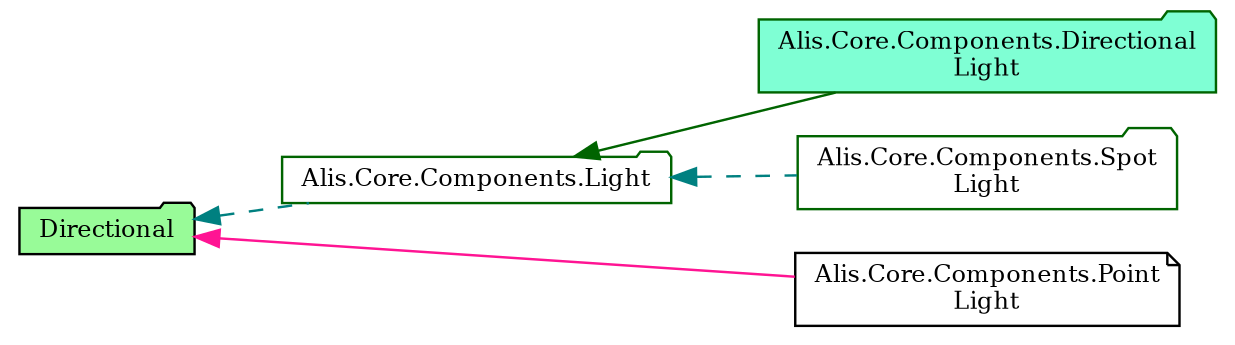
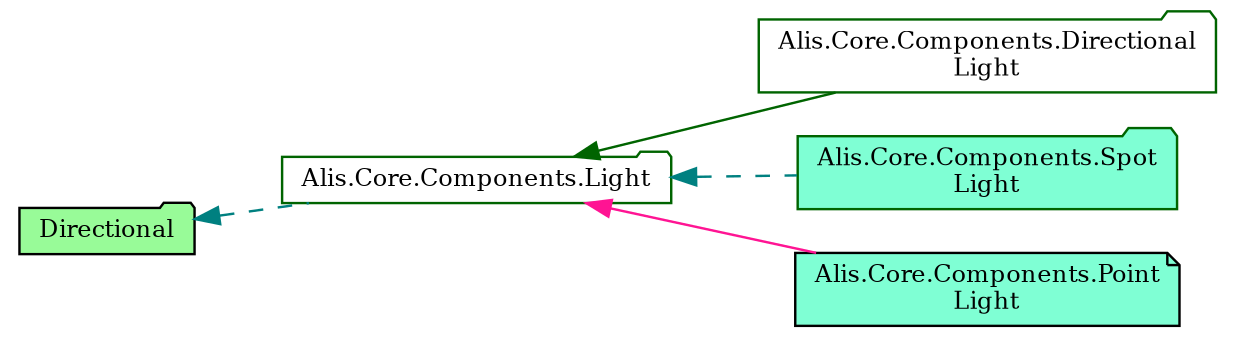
node "Alis.Core.Components.Directional Light": fillcolor aquamarine -> white
node "Alis.Core.Components.Spot Light": fillcolor white -> aquamarine
edge "Alis.Core.Components.Point Light" -> "Directional": now "Alis.Core.Components.Point Light" -> "Alis.Core.Components.Light"
node "Alis.Core.Components.Point Light": fillcolor white -> aquamarine
